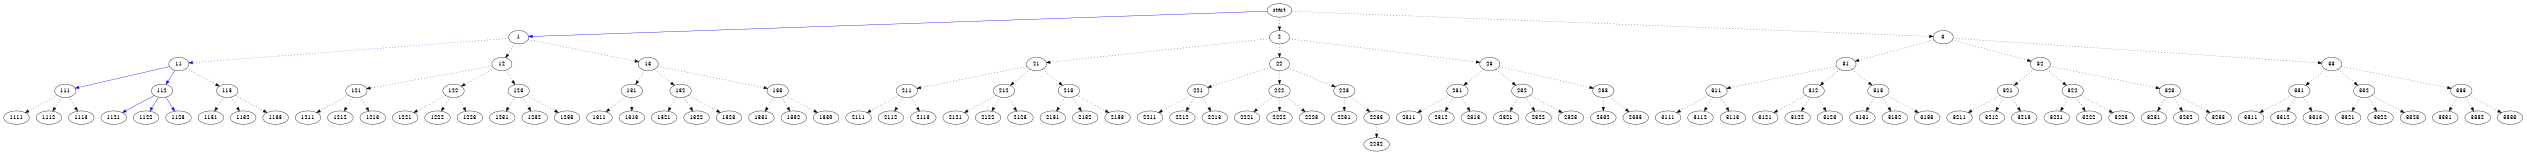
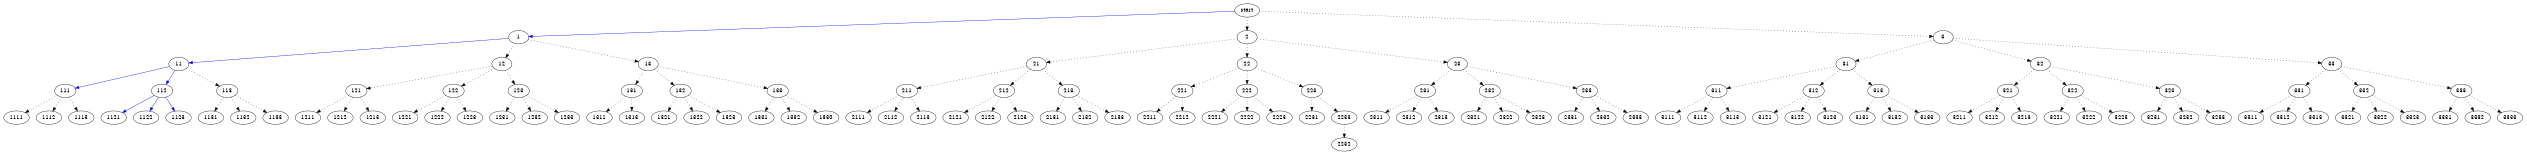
edge "1" -> "11": style dotted -> solid
node "2213": removed
node "2331": added
